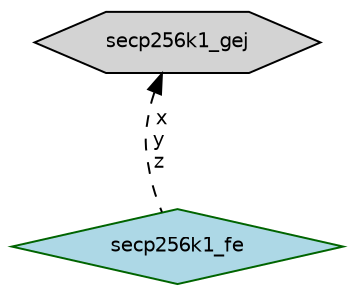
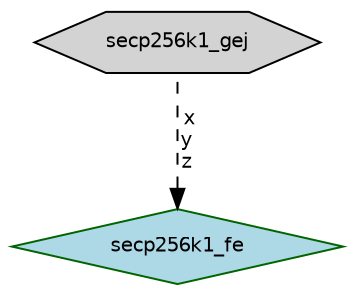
edge "secp256k1_fe" -> "secp256k1_gej": reversed
